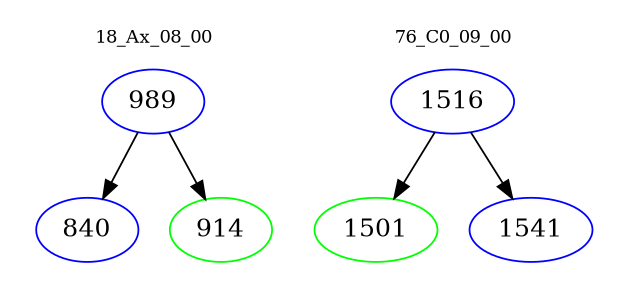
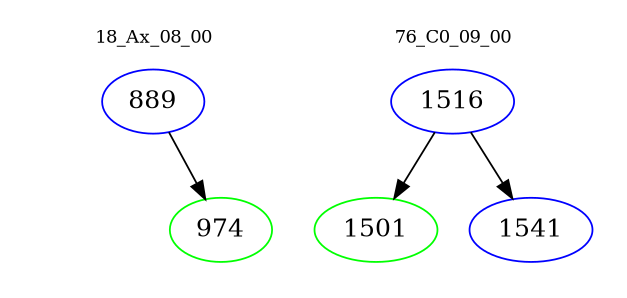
node "989": label "989" -> "889"
node "840": removed
node "914": label "914" -> "974"
